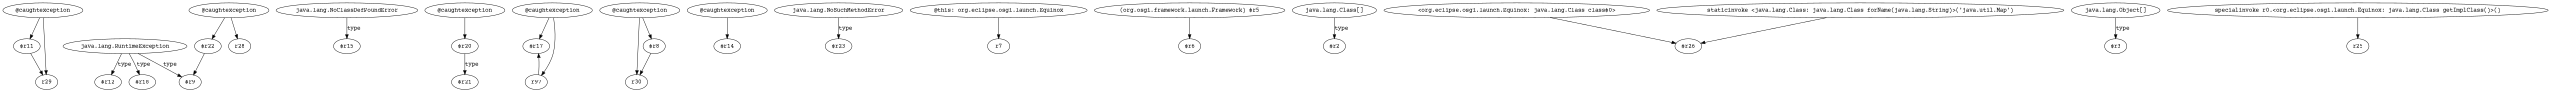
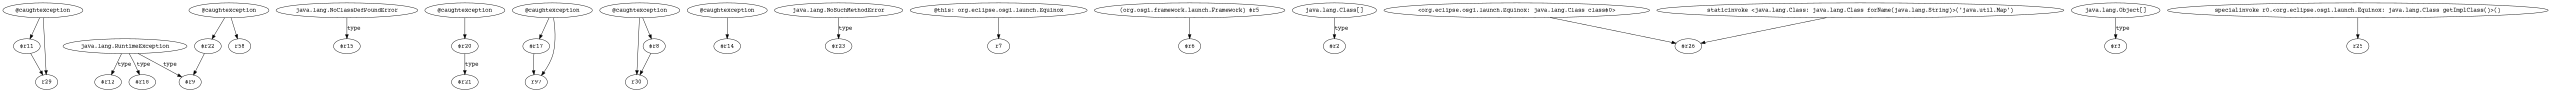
node "r28": label "r28" -> "r58"
edge "r97" -> "$r17": reversed
